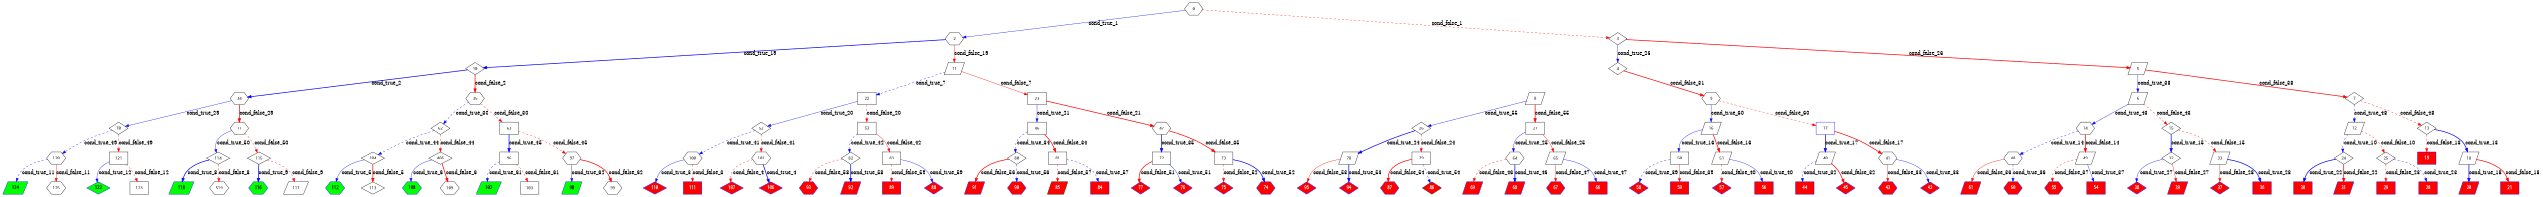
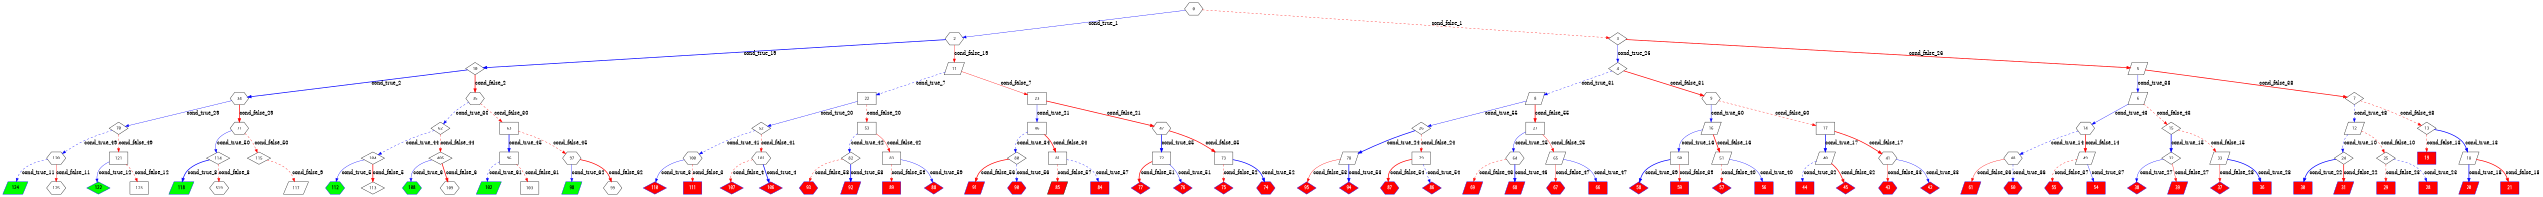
edge "4" -> "8": added, label "cond_true_31"
node "17": color blue -> black
edge "50" -> "58": style dashed -> bold
node "116": removed
node "86": color black -> blue
